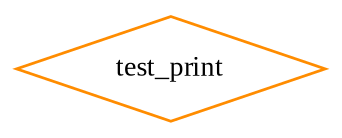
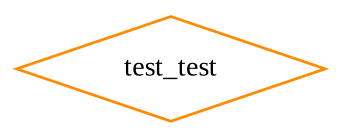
node "test_print": label "test_print" -> "test_test"
